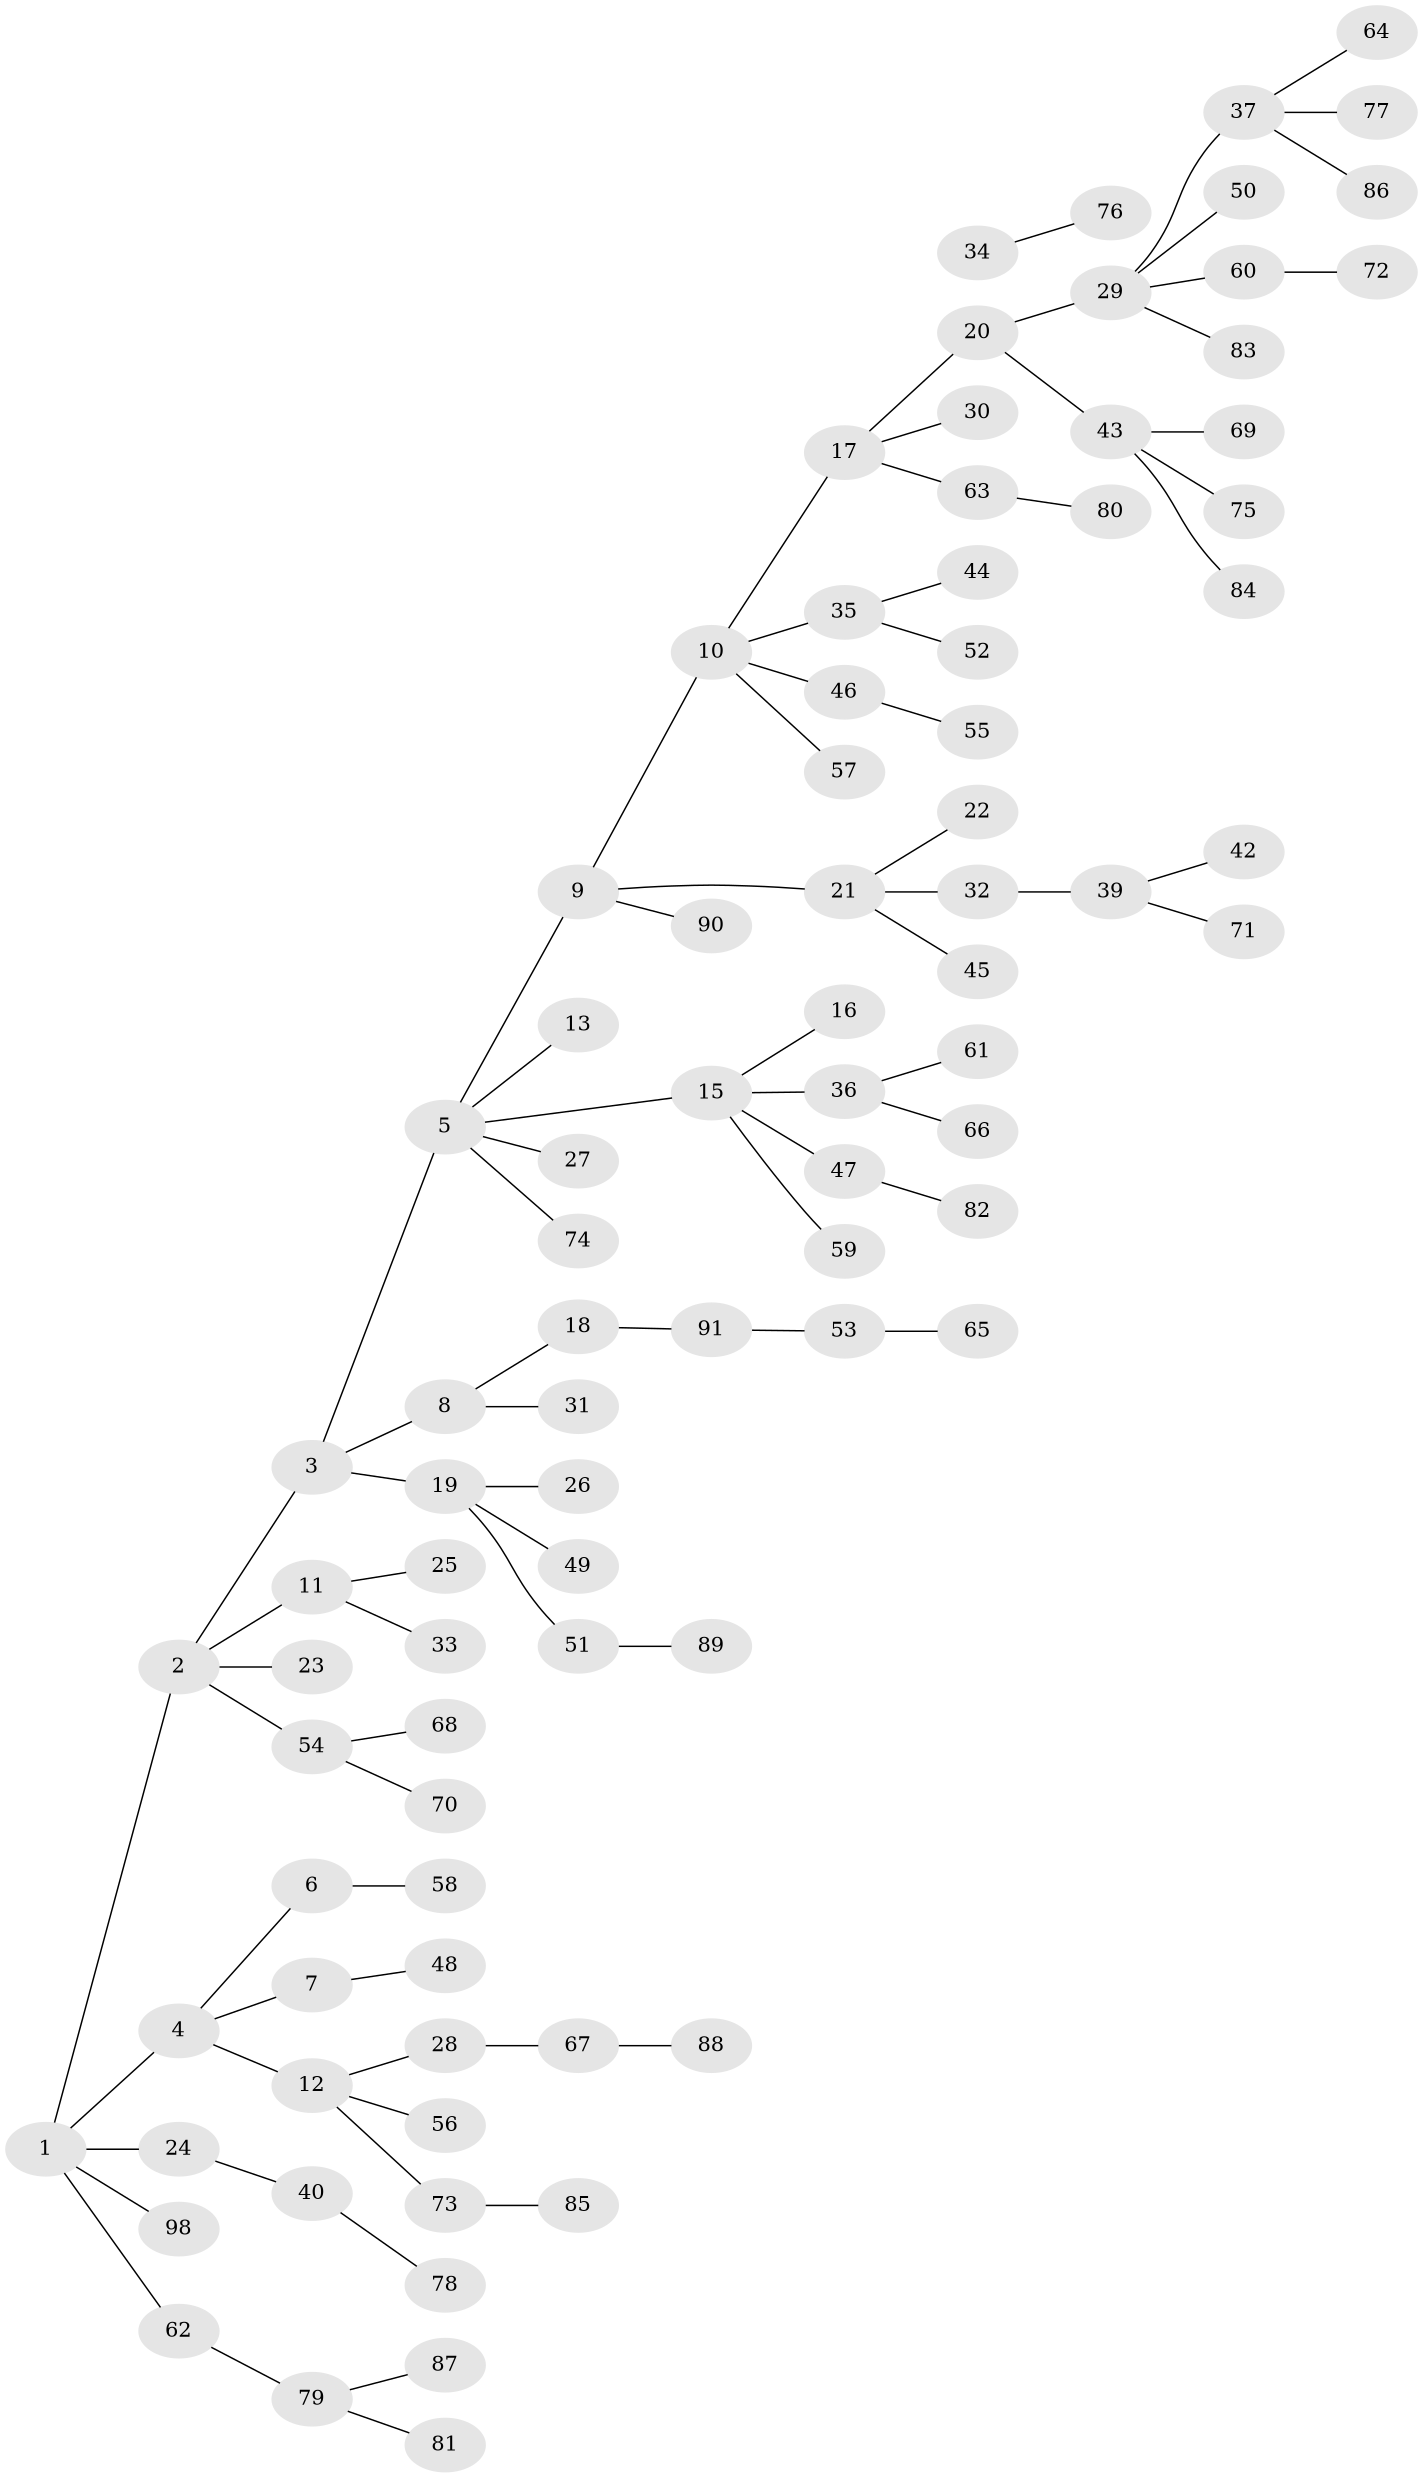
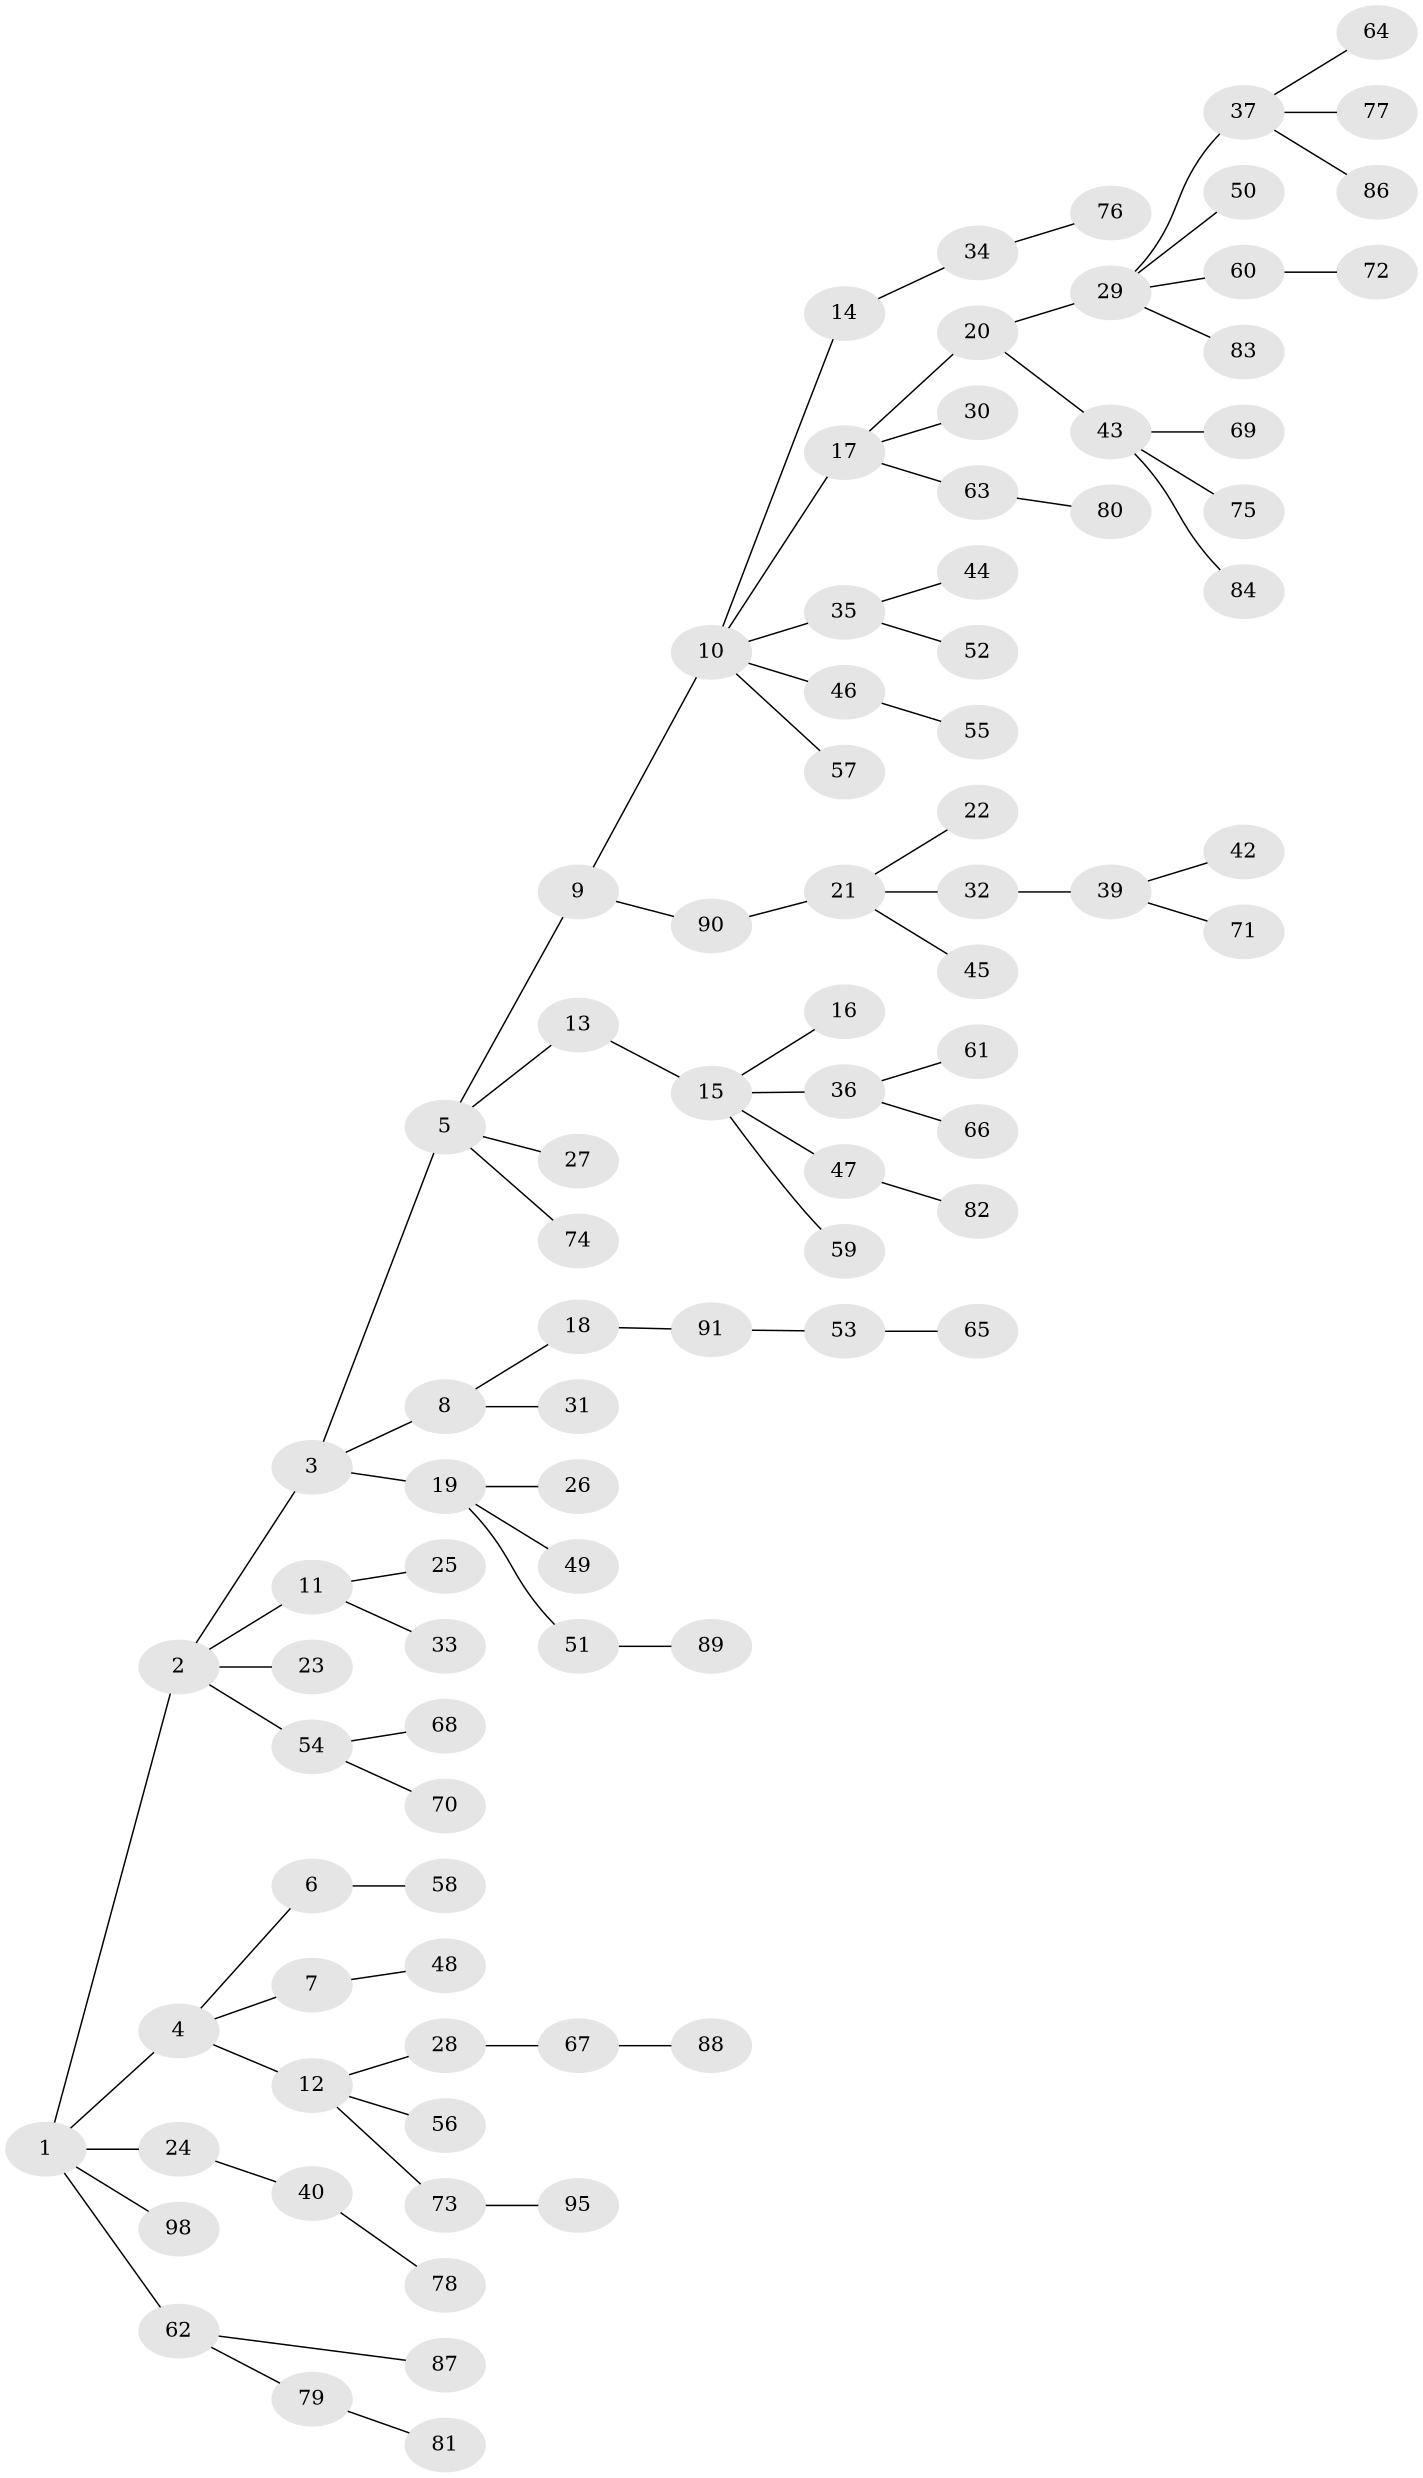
node "14": added
edge "9" -- "21": now "90" -- "21"
edge "15" -- "5": now "15" -- "13"
node "85": label "85" -> "95"
edge "87" -- "79": now "87" -- "62"
